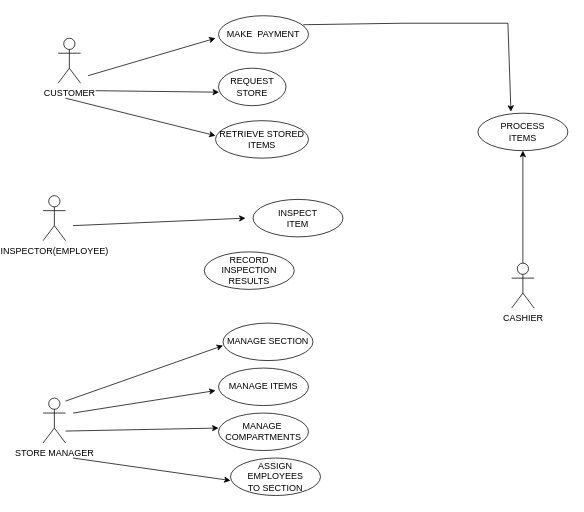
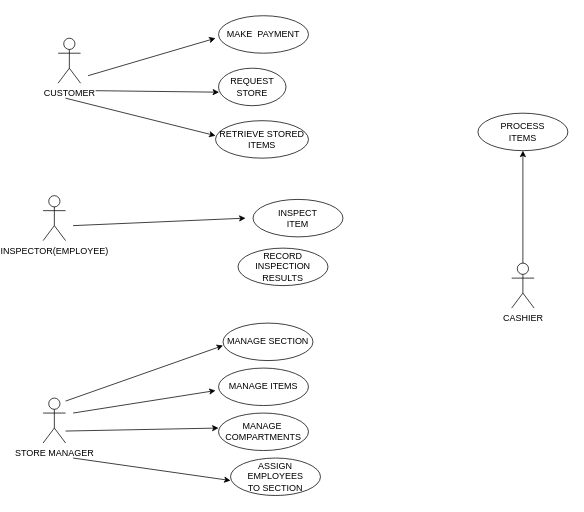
edge "MAKE PAYMENT" -> "PROCESS ITEMS": removed
node "RECORD INSPECTION RESULTS": moved (249, 270) -> (283, 267)
